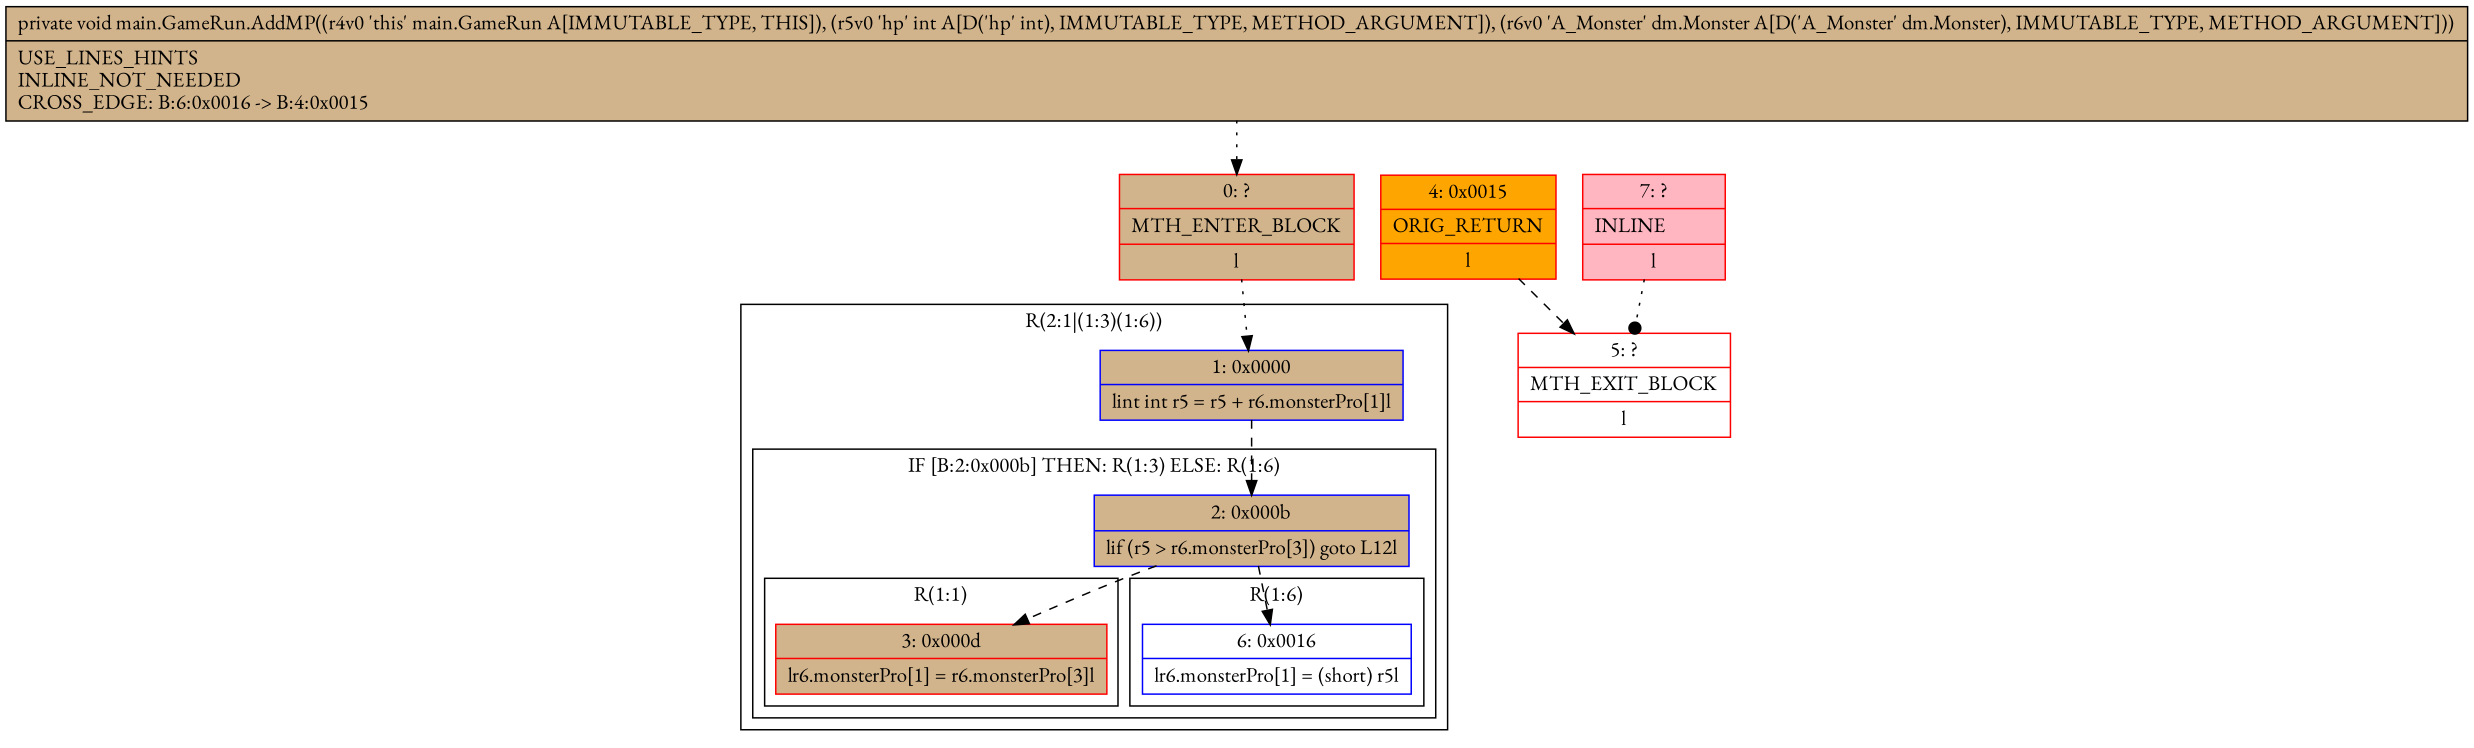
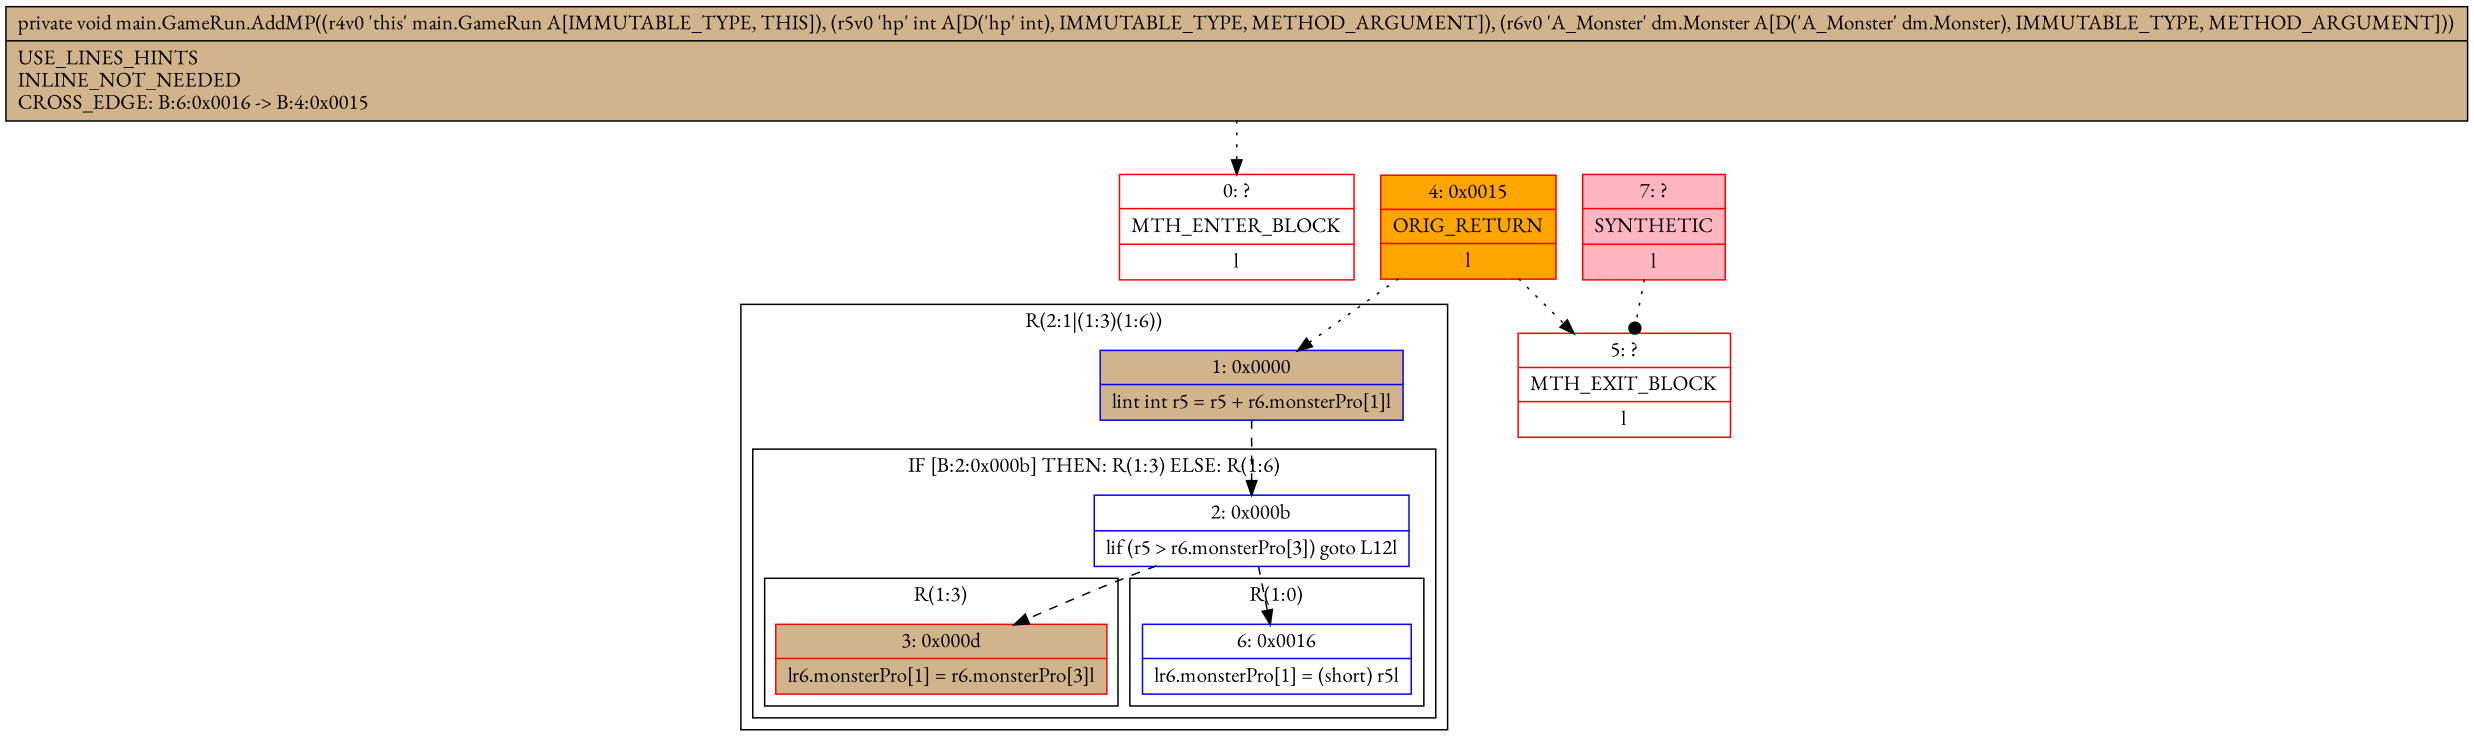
node "7: ?": text "INLINE" -> "SYNTHETIC"
node "0: ?": fillcolor tan -> white
edge "4: 0x0015" -> "5: ?": style dashed -> dotted
edge "0: ?" -> "1: 0x0000": now "4: 0x0015" -> "1: 0x0000"
node "2: 0x000b": fillcolor tan -> white
cluster "R(1:1)": label "R(1:1)" -> "R(1:3)"
cluster "R(1:6)": label "R(1:6)" -> "R(1:0)"
